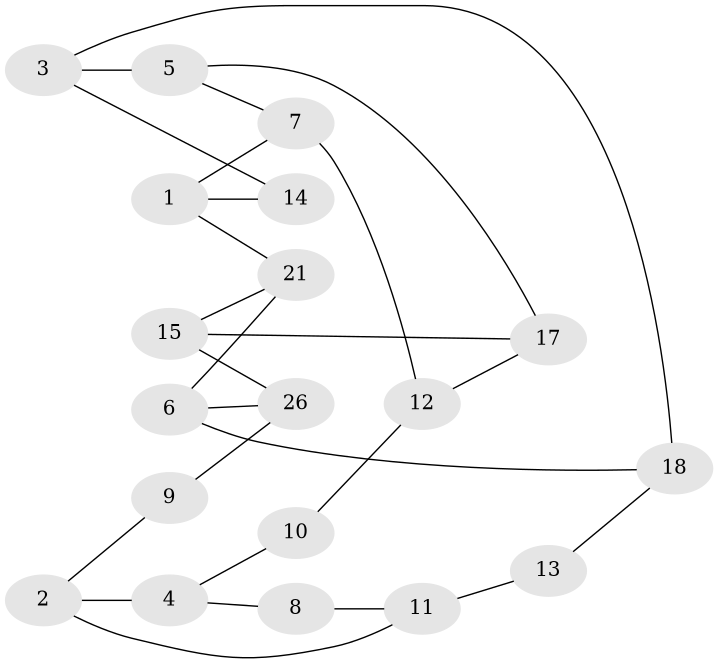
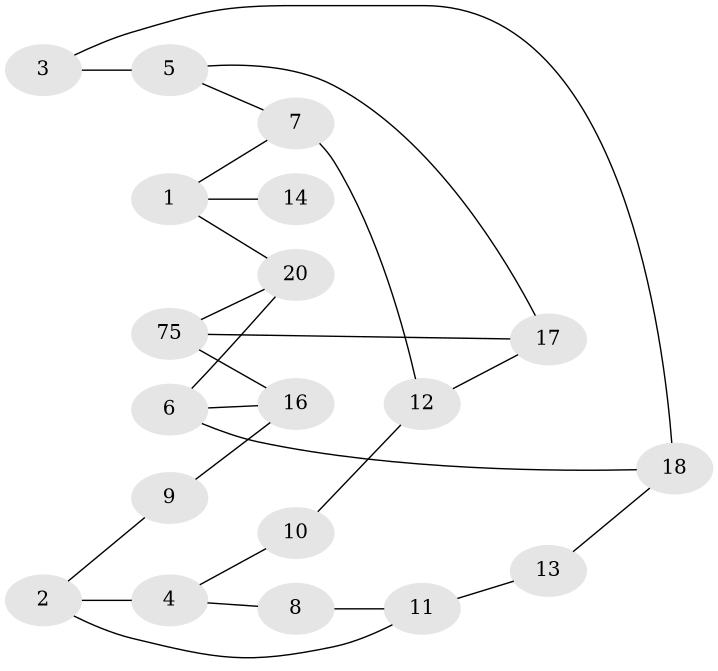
edge "3" -- "14": removed
node "21": label "21" -> "20"
node "15": label "15" -> "75"
node "26": label "26" -> "16"
